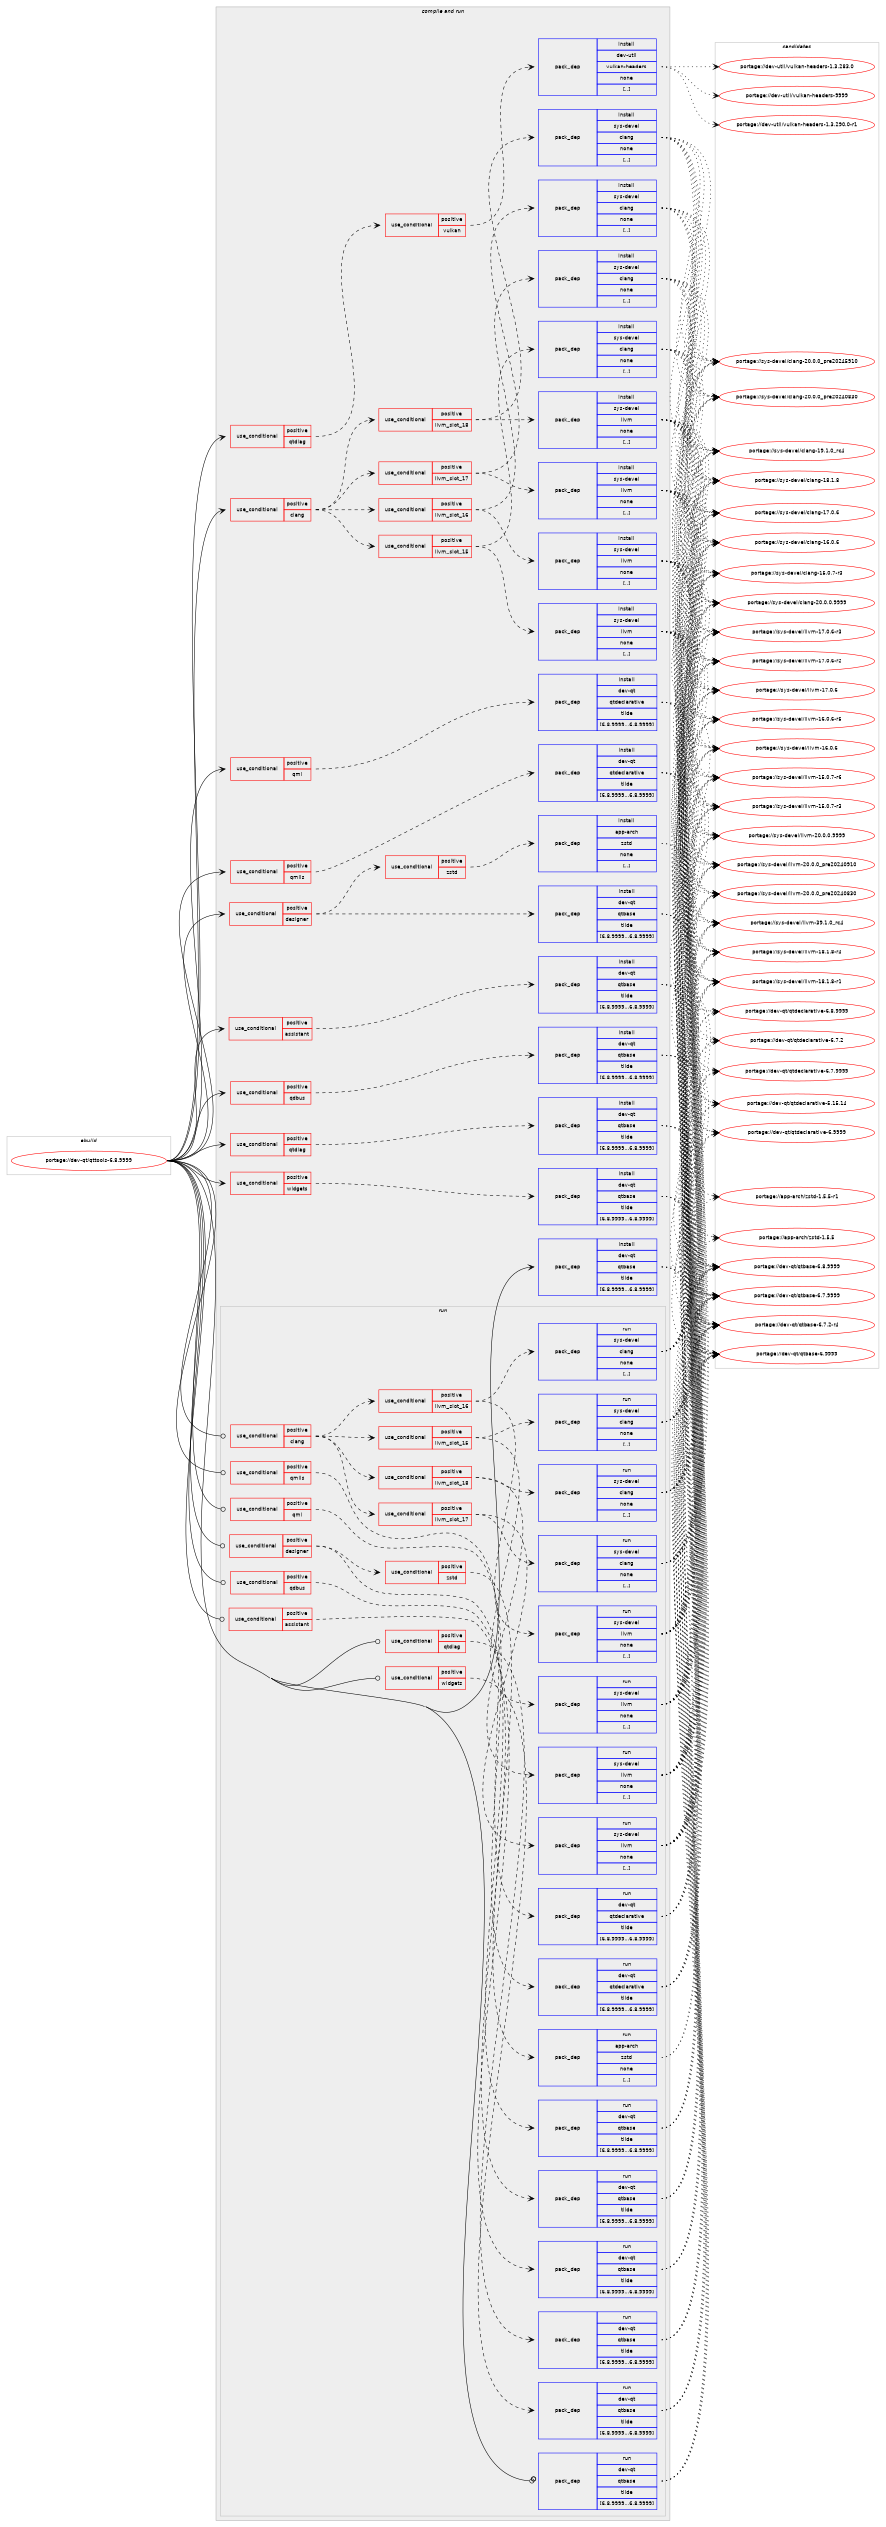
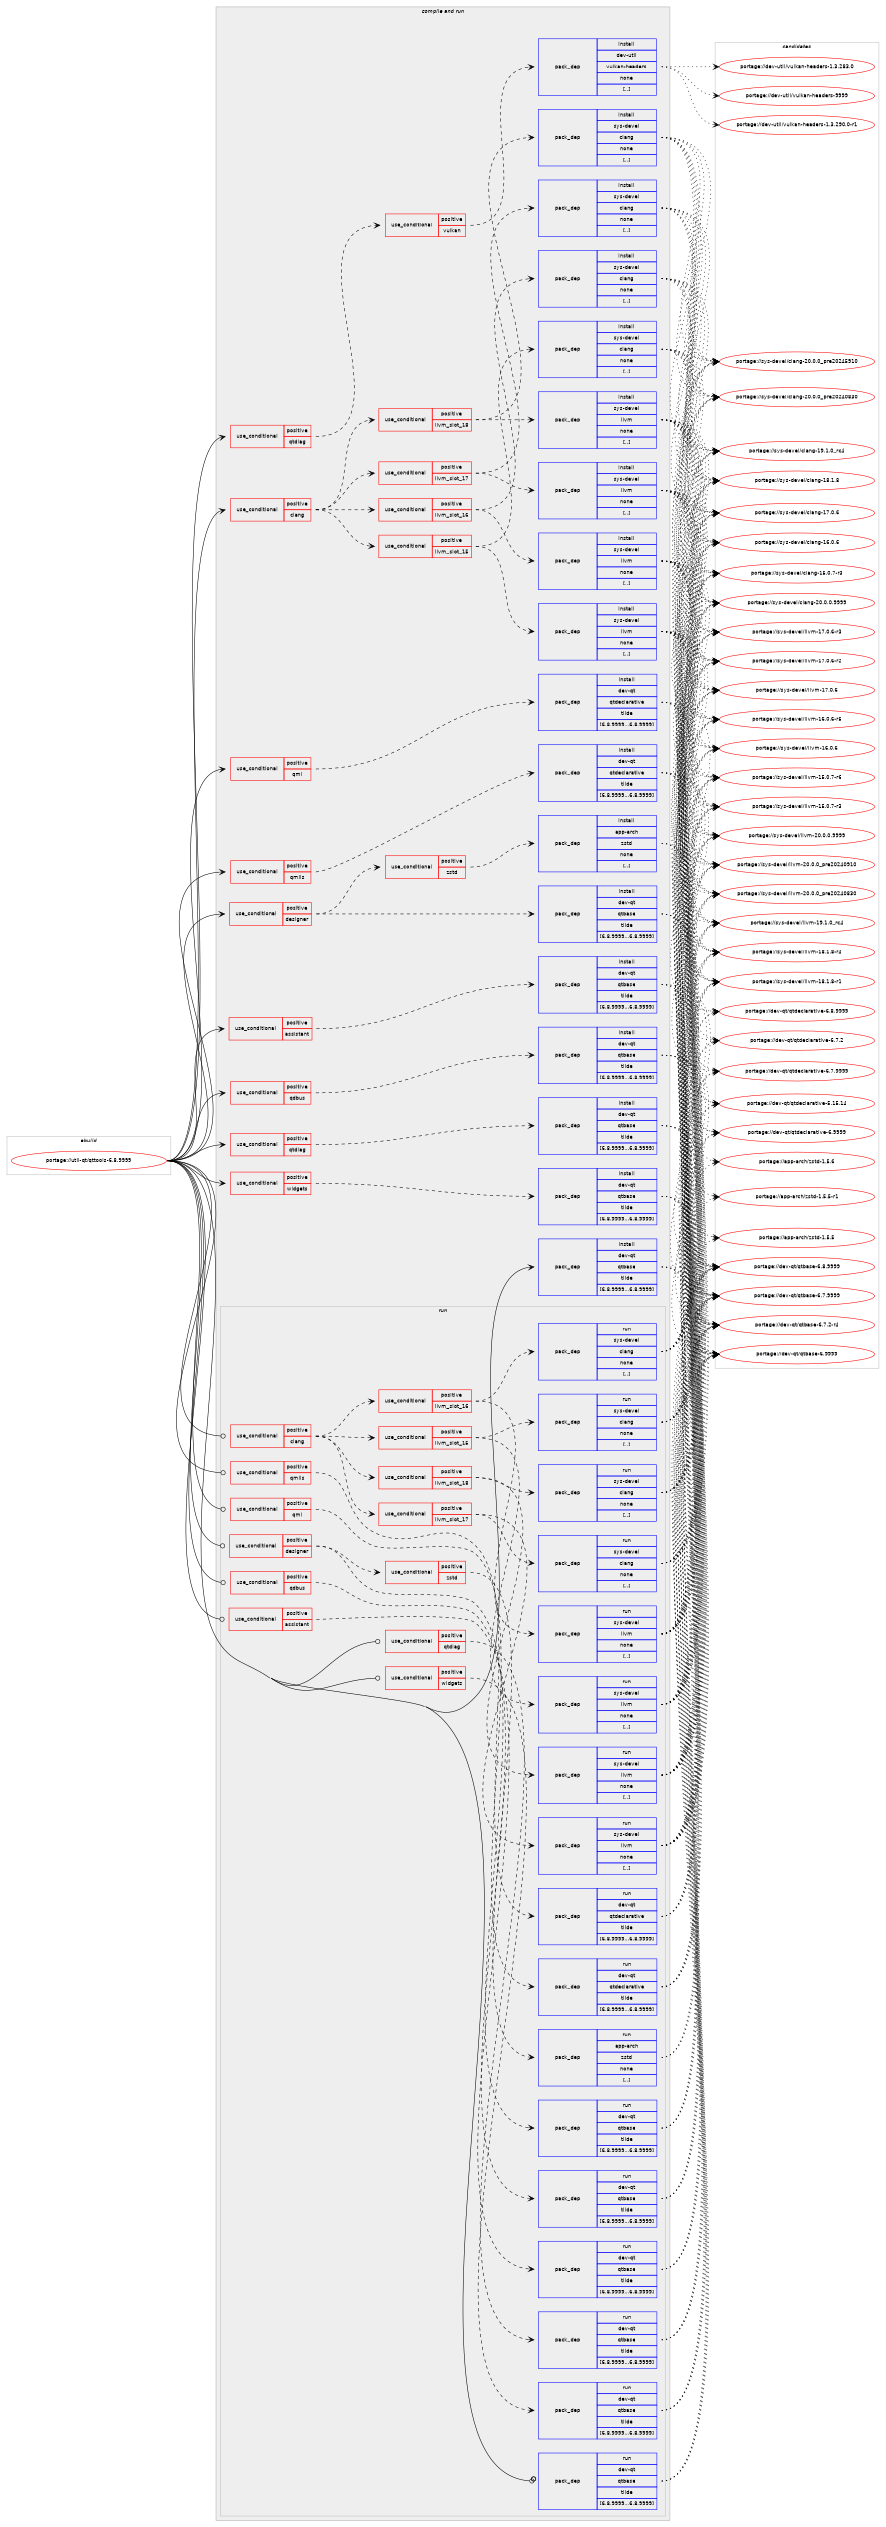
node "portage://sys-devel/llvm-39.1.0_rc4": label "portage://sys-devel/llvm-39.1.0_rc4" -> "portage://sys-devel/llvm-19.1.0_rc4"
node "portage://dev-qt/qttools-6.8.9999": label "portage://dev-qt/qttools-6.8.9999" -> "portage://util-qt/qttools-6.8.9999"
node "portage://app-arch/zstd-1.5.6": added
